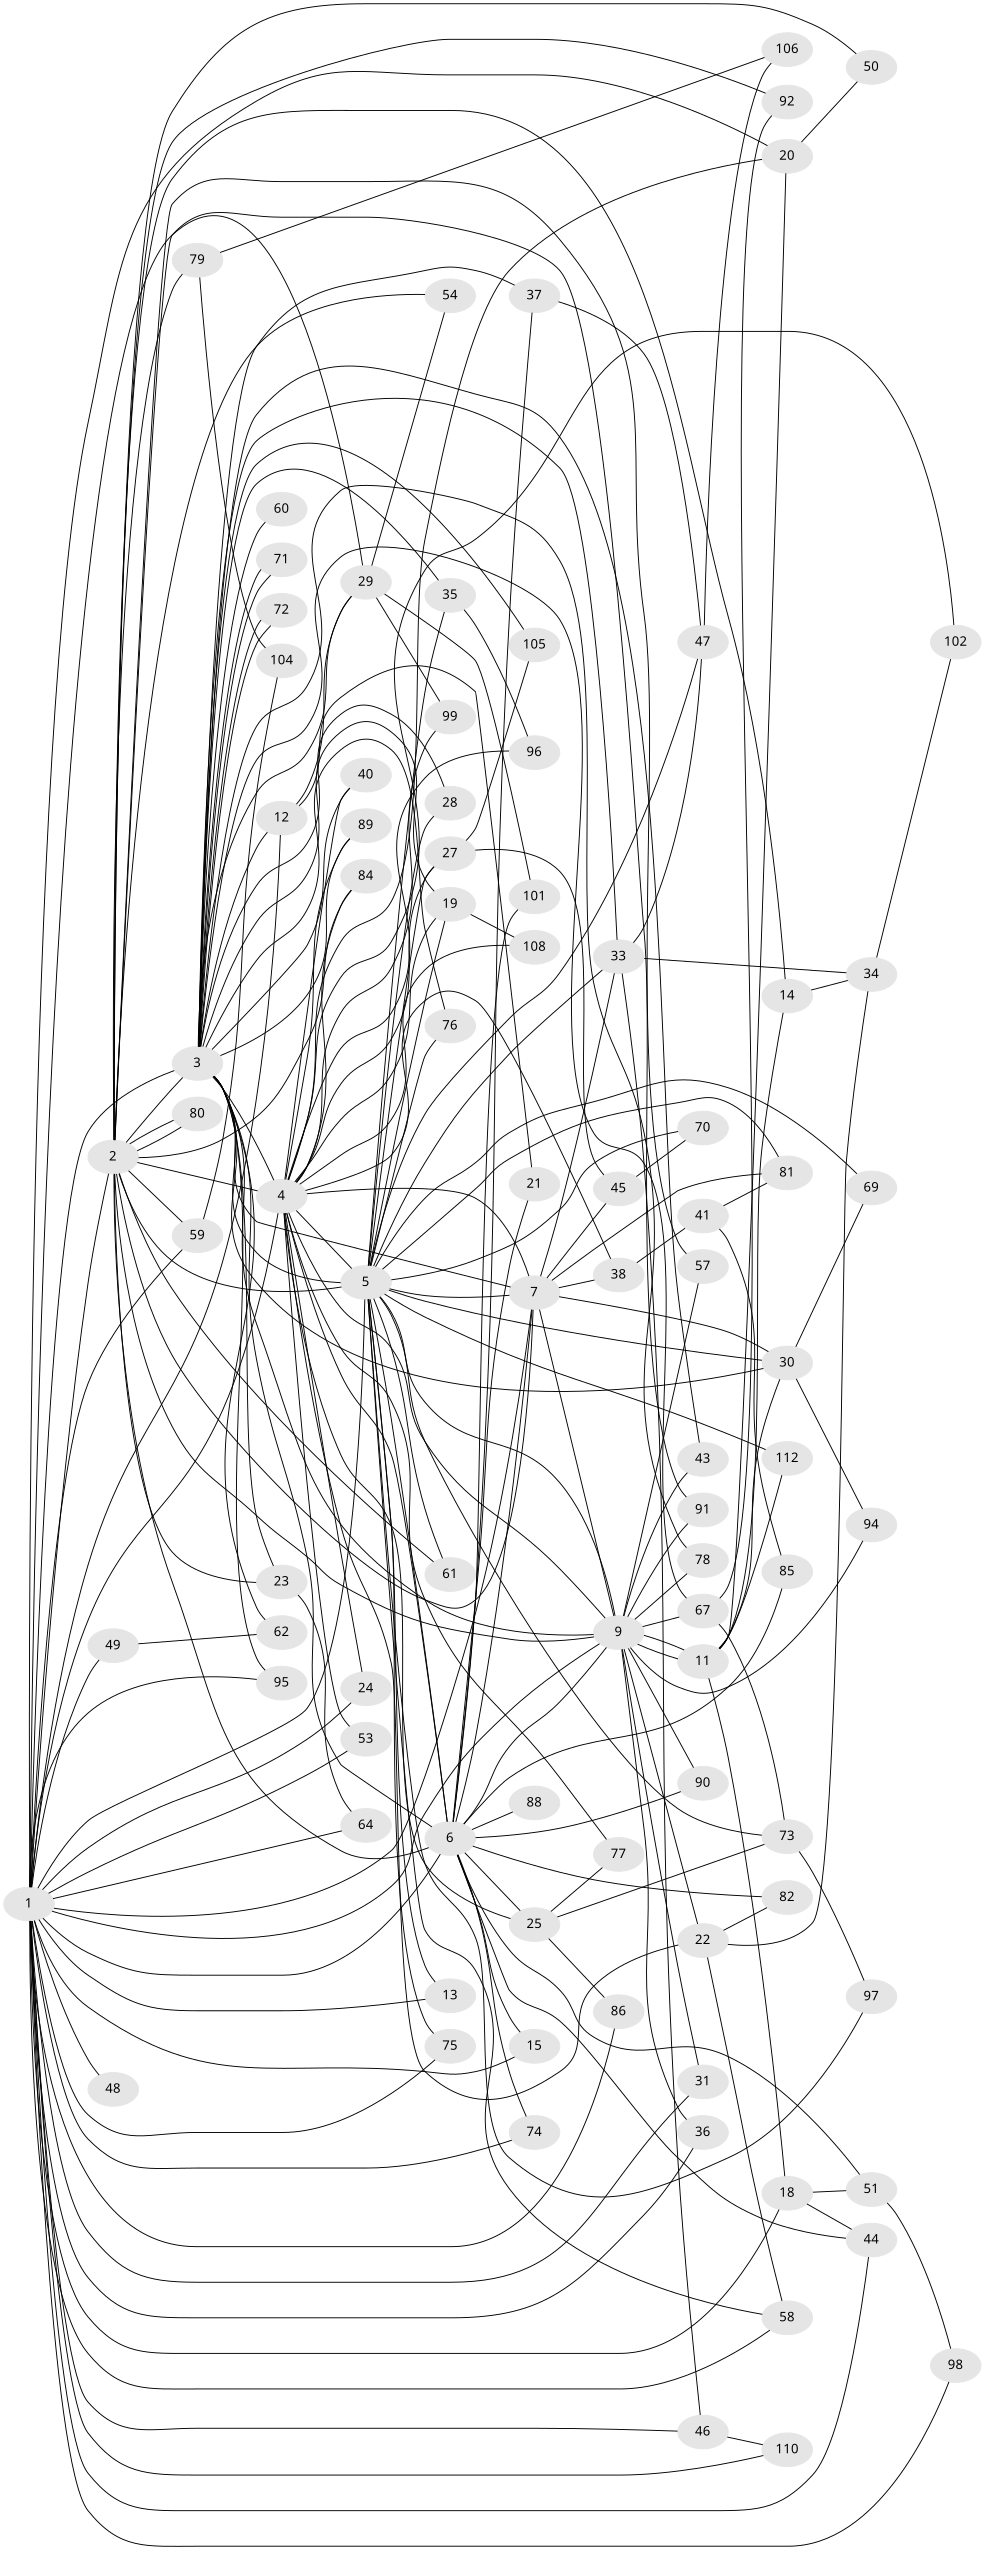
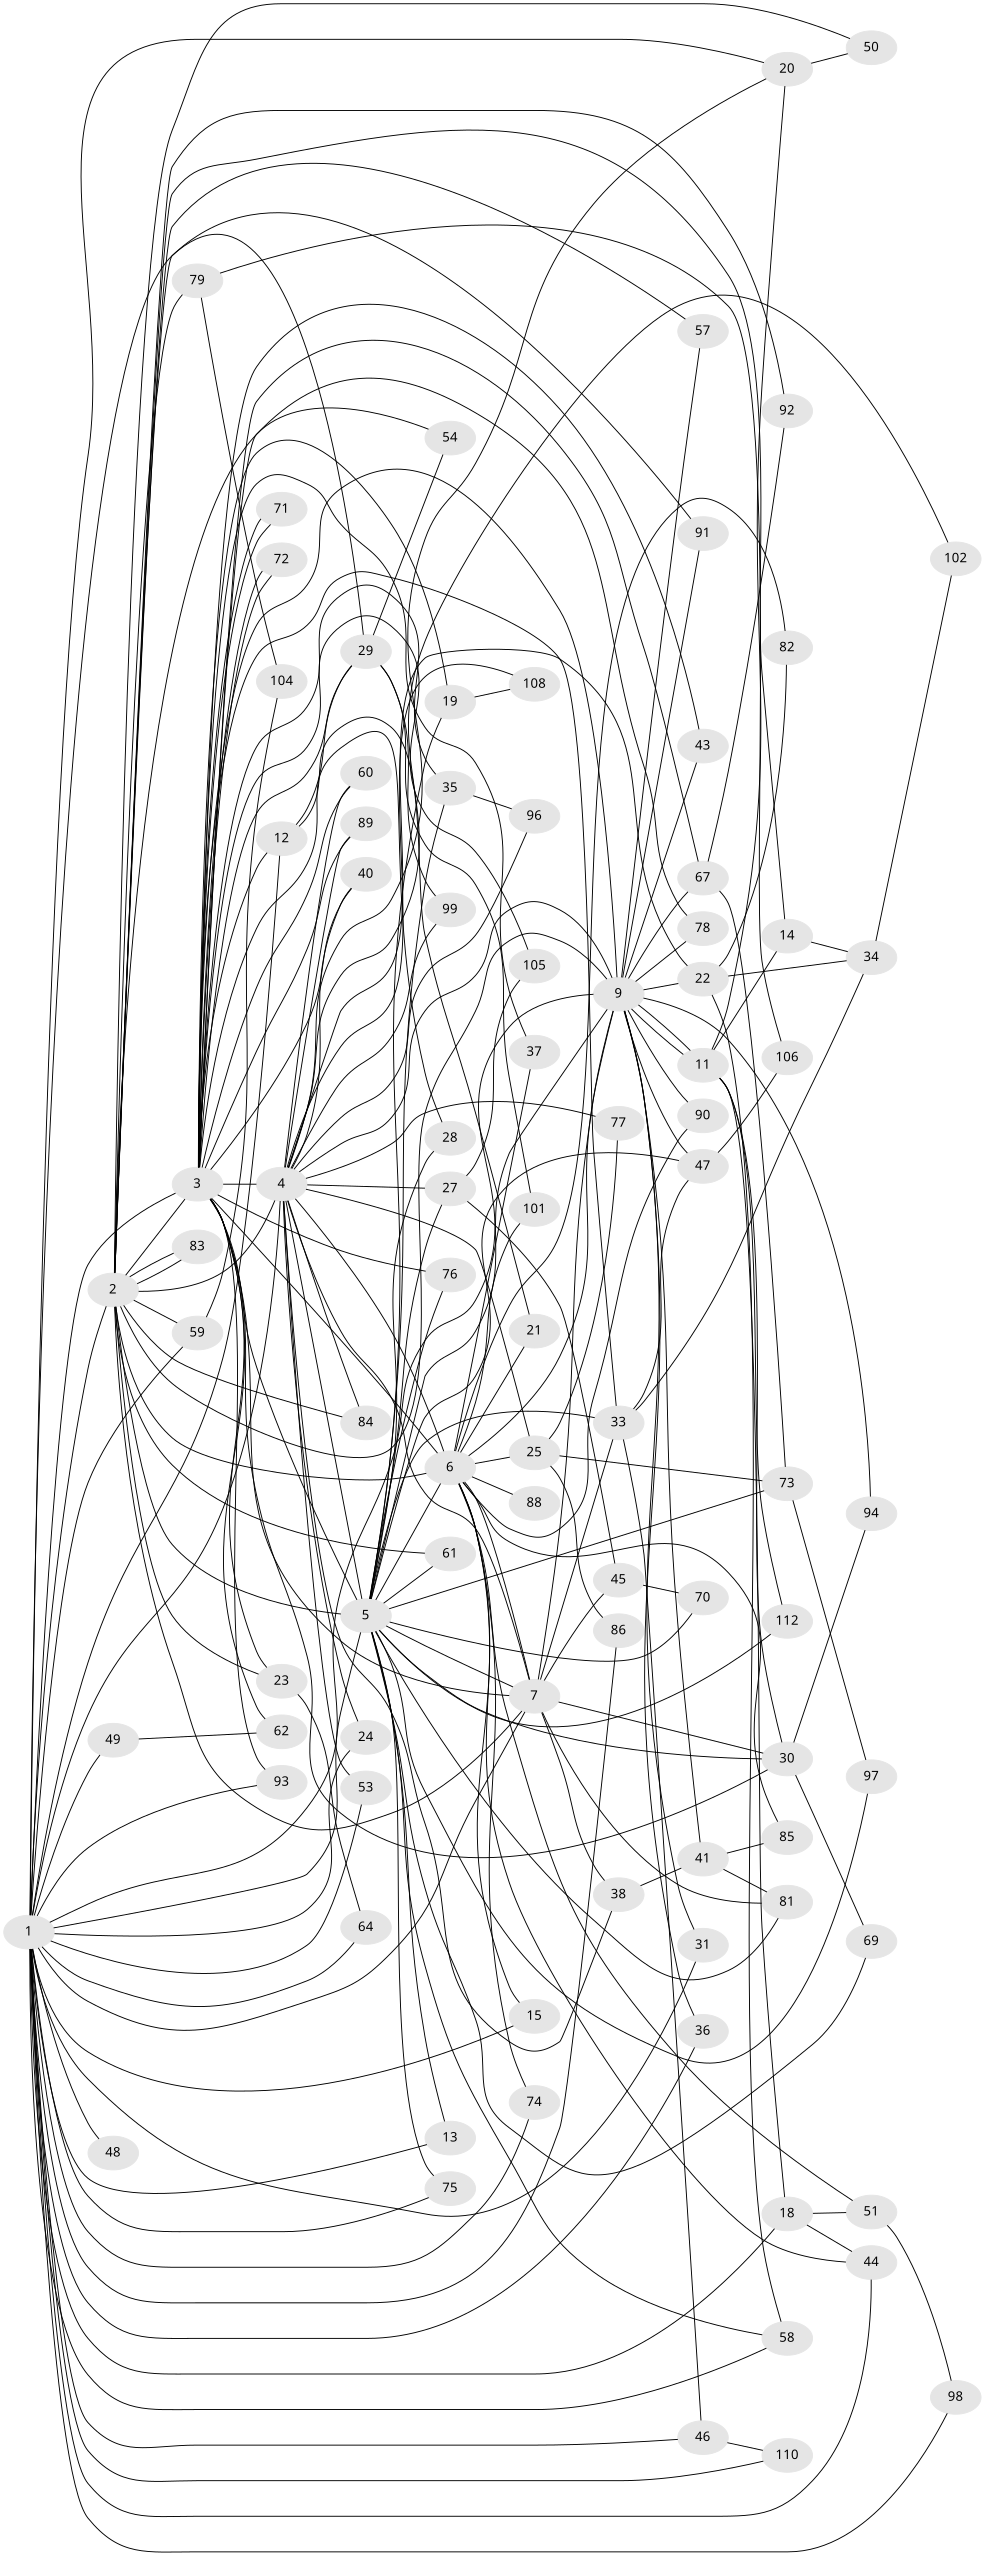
edge "37" -- "47": now "9" -- "47"
edge "19" -- "4": now "60" -- "4"
node "80": label "80" -> "83"
edge "9" -- "41": added
node "95": label "95" -> "93"
edge "6" -- "1": removed
